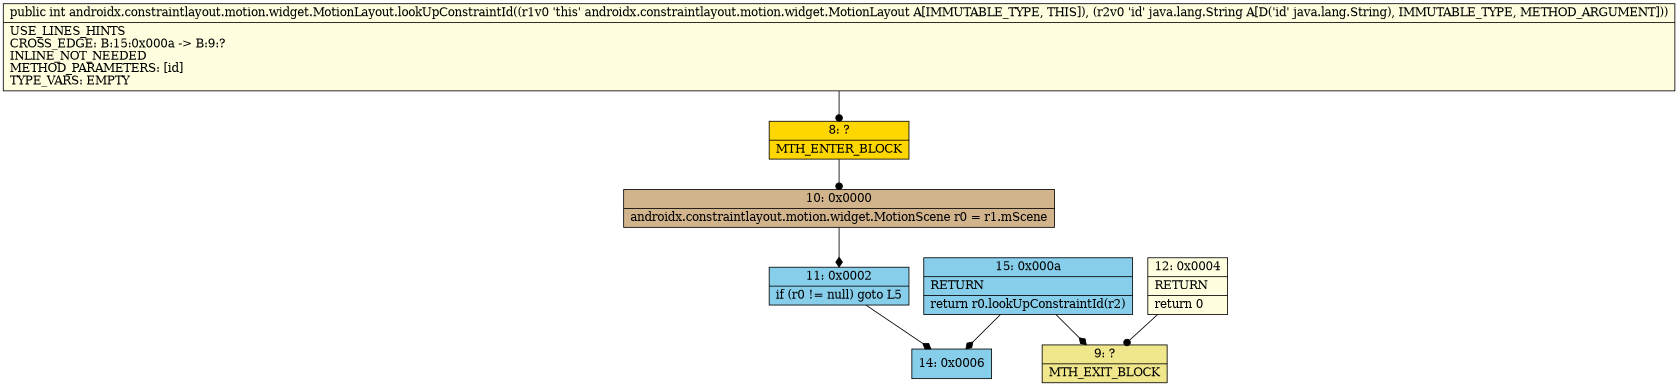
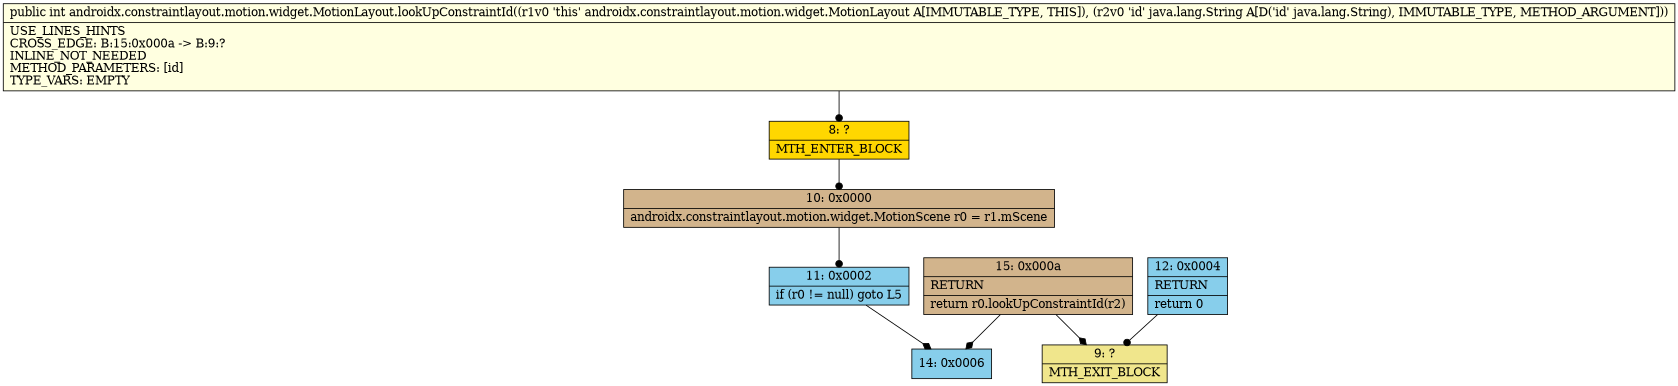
edge "10: 0x0000" -> "11: 0x0002": arrowhead diamond -> dot
node "15: 0x000a": fillcolor skyblue -> tan
node "12: 0x0004": fillcolor lightyellow -> skyblue
